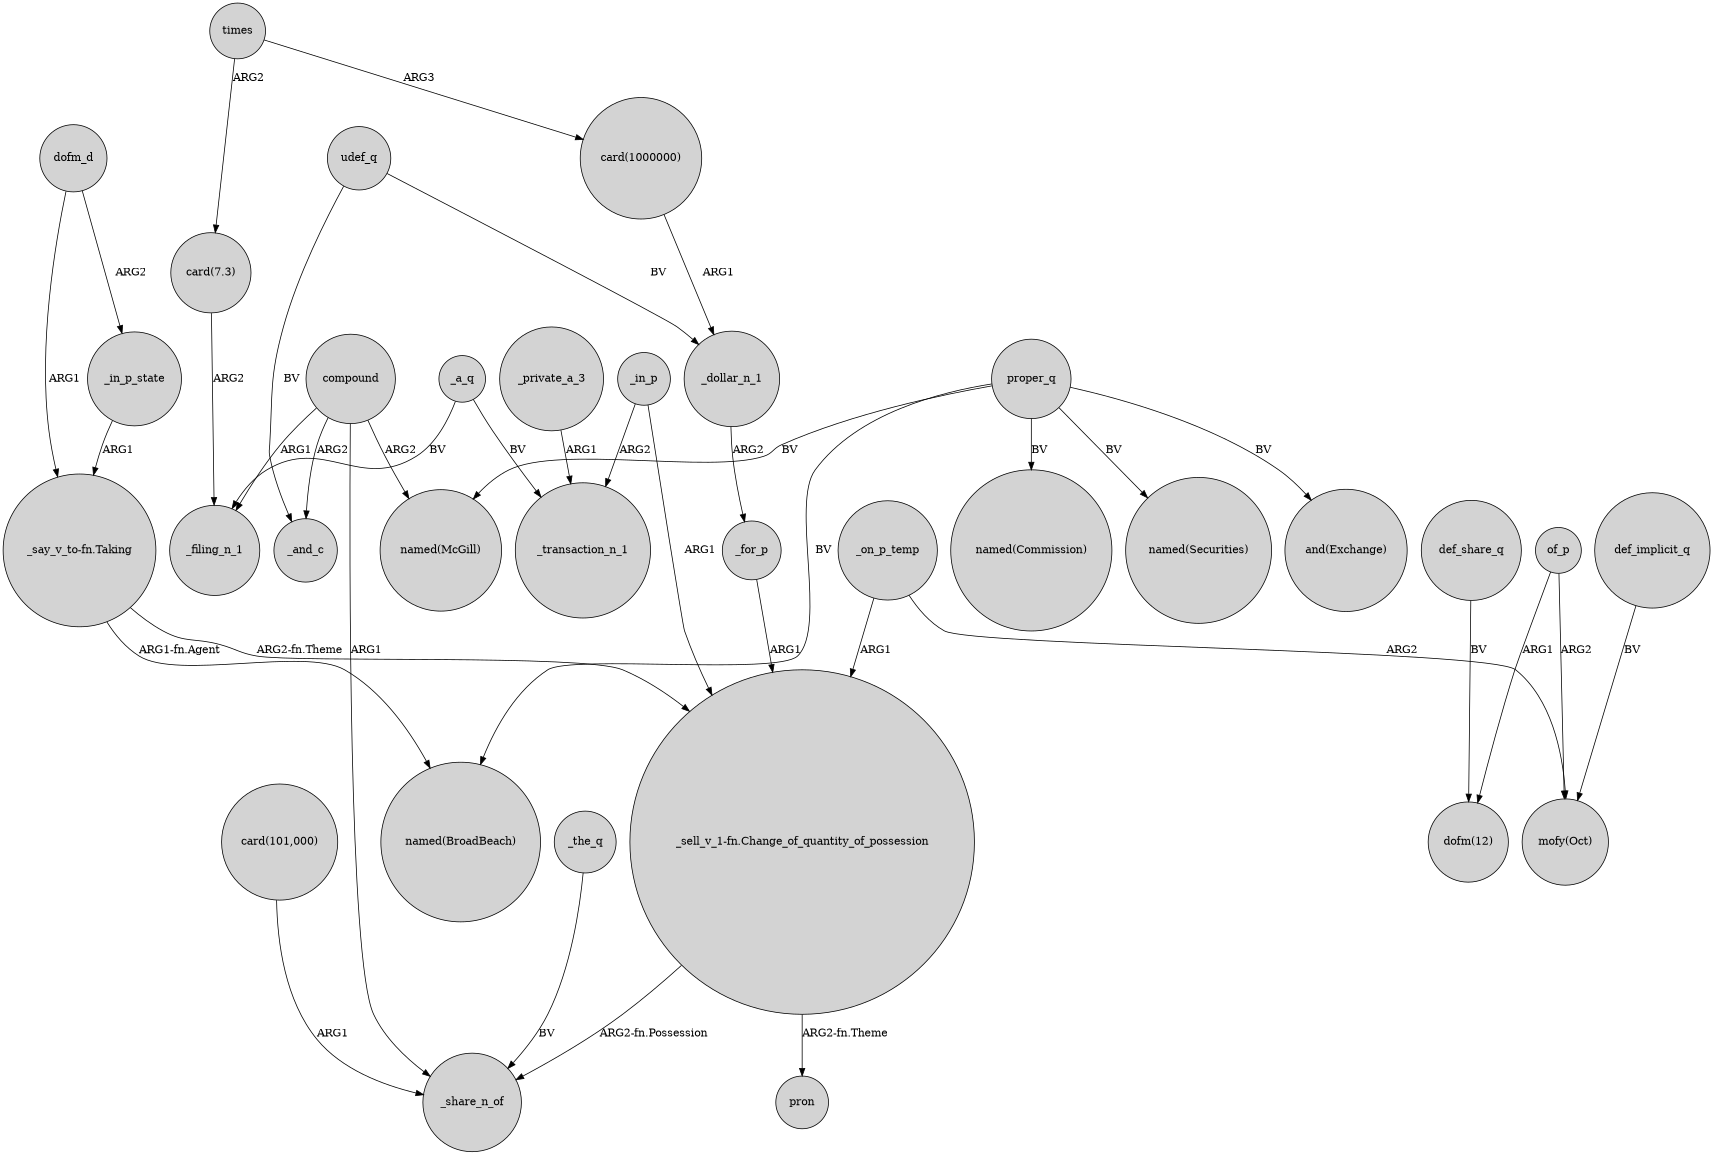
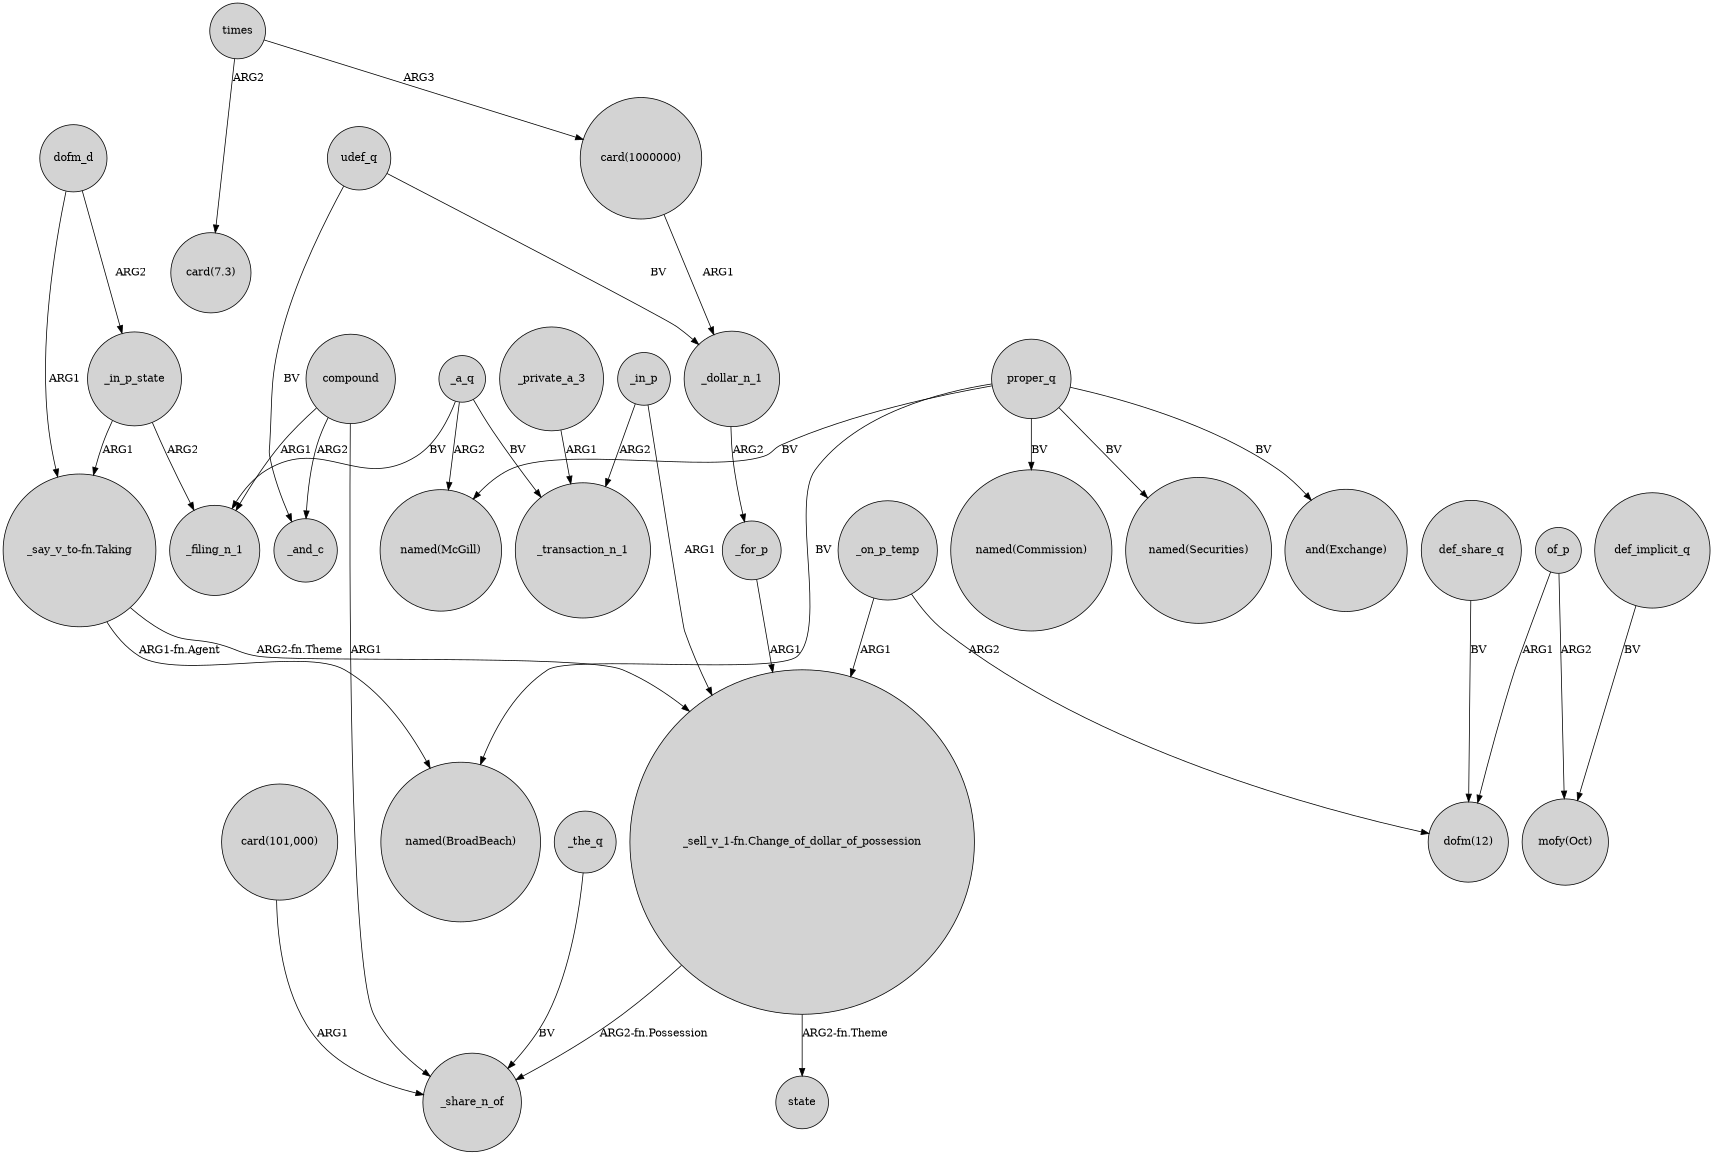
edge "card(7.3)" -> "_filing_n_1": now "_in_p_state" -> "_filing_n_1"
edge "compound" -> "named(McGill)": now "_a_q" -> "named(McGill)"
edge "_on_p_temp" -> "mofy(Oct)": now "_on_p_temp" -> "dofm(12)"
node "_sell_v_1-fn.Change_of_quantity_of_possession": label "_sell_v_1-fn.Change_of_quantity_of_possession" -> "_sell_v_1-fn.Change_of_dollar_of_possession"
node "pron": label "pron" -> "state"
